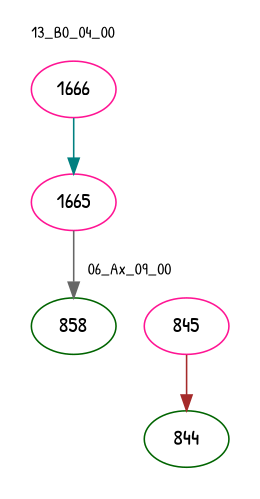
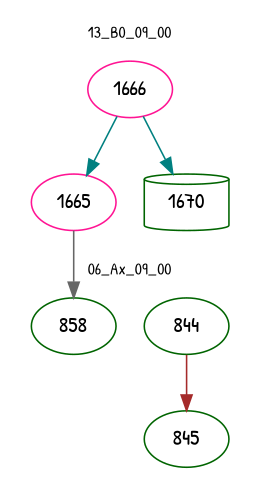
cluster "13_B0_04_00": label "13_B0_04_00" -> "13_B0_09_00"
node "1670": added
node "845": color deeppink -> darkgreen
edge "845" -> "844": reversed
